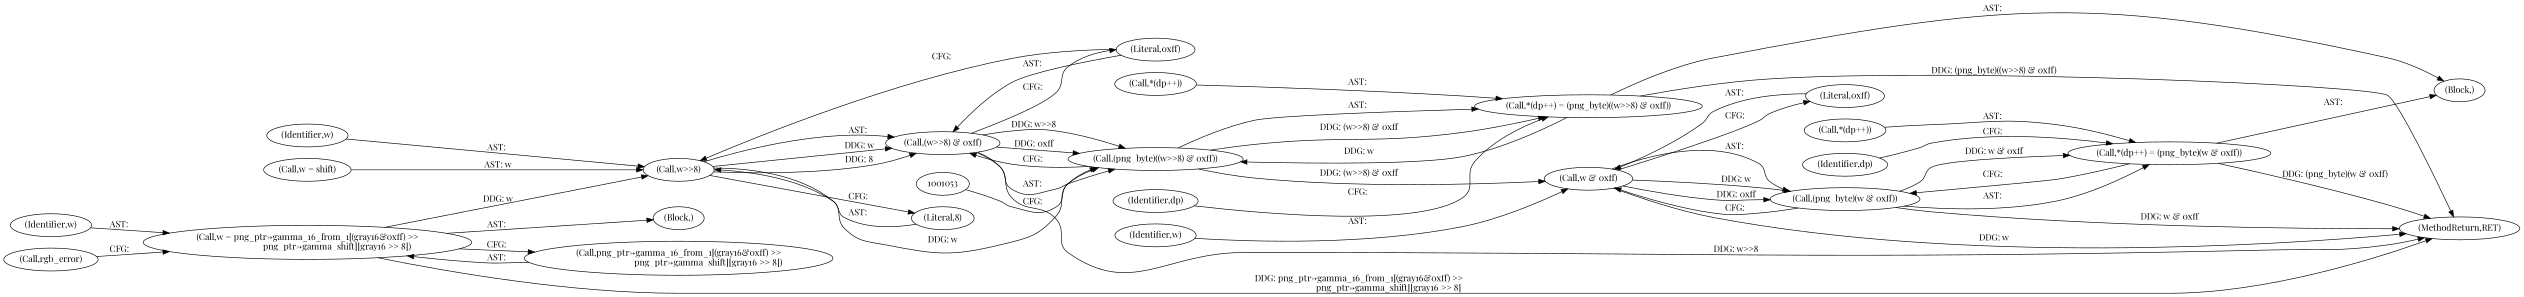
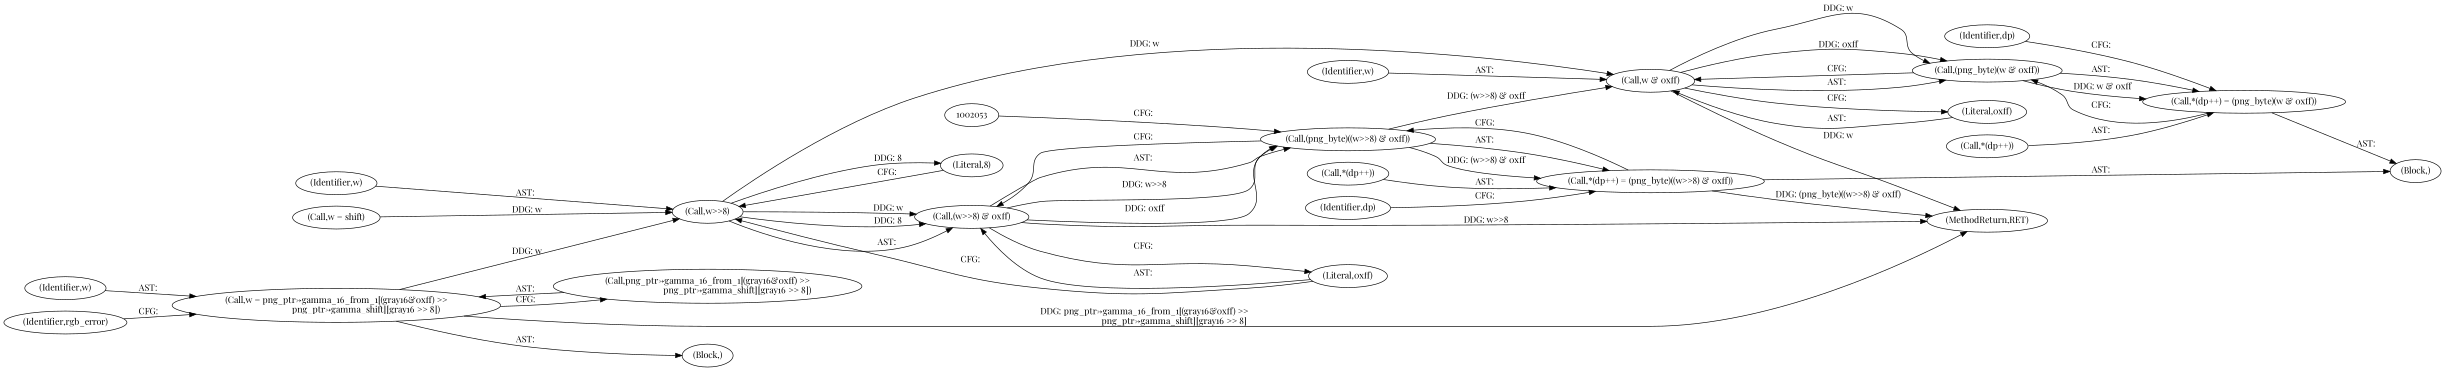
edge "(Call,*(dp++) = (png_byte)((w>>8) & 0xff))" -> "(Call,(png_byte)((w>>8) & 0xff))": label "DDG: w" -> "CFG: "
edge "(Call,w = shift)" -> "(Call,w>>8)": label "AST: w" -> "DDG: w"
node "1001053": label "1001053" -> "1002053"
edge "(Call,*(dp++) = (png_byte)(w & 0xff))" -> "(MethodReturn,RET)": removed, label "DDG: (png_byte)(w & 0xff)"
edge "(Call,w>>8)" -> "(Literal,8)": label "CFG: " -> "DDG: 8"
edge "(Literal,8)" -> "(Call,w>>8)": label "AST: " -> "CFG: "
edge "(Call,(png_byte)(w & 0xff))" -> "(MethodReturn,RET)": removed, label "DDG: w & 0xff"
edge "(Call,w>>8)" -> "(Call,(png_byte)((w>>8) & 0xff))": now "(Call,w>>8)" -> "(Call,w & 0xff)"
node "(Call,rgb_error)": label "(Call,rgb_error)" -> "(Identifier,rgb_error)"
